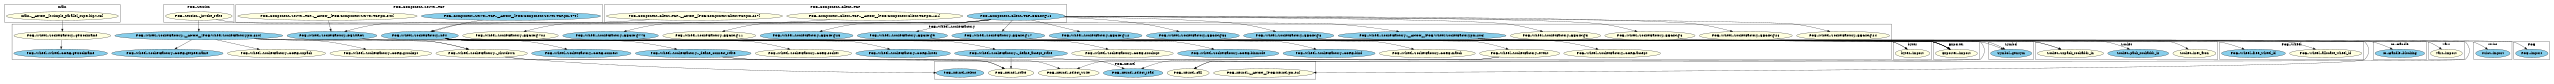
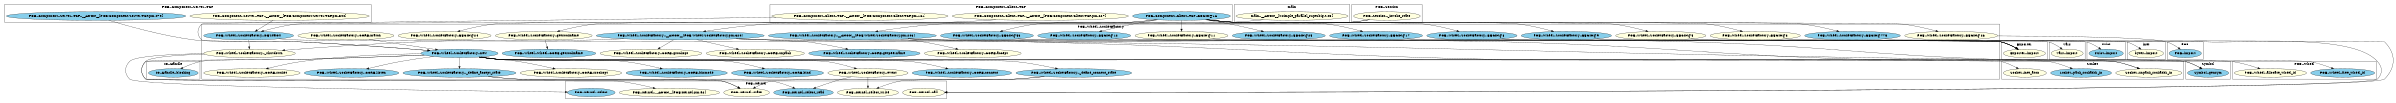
node "POE::Wheel::SocketFactory::BEGIN@702": removed
edge "POE::Wheel::SocketFactory::new" -> "POE::Wheel::SocketFactory::CORE:match": reversed
cluster "bytes": label "bytes" -> "inet"
